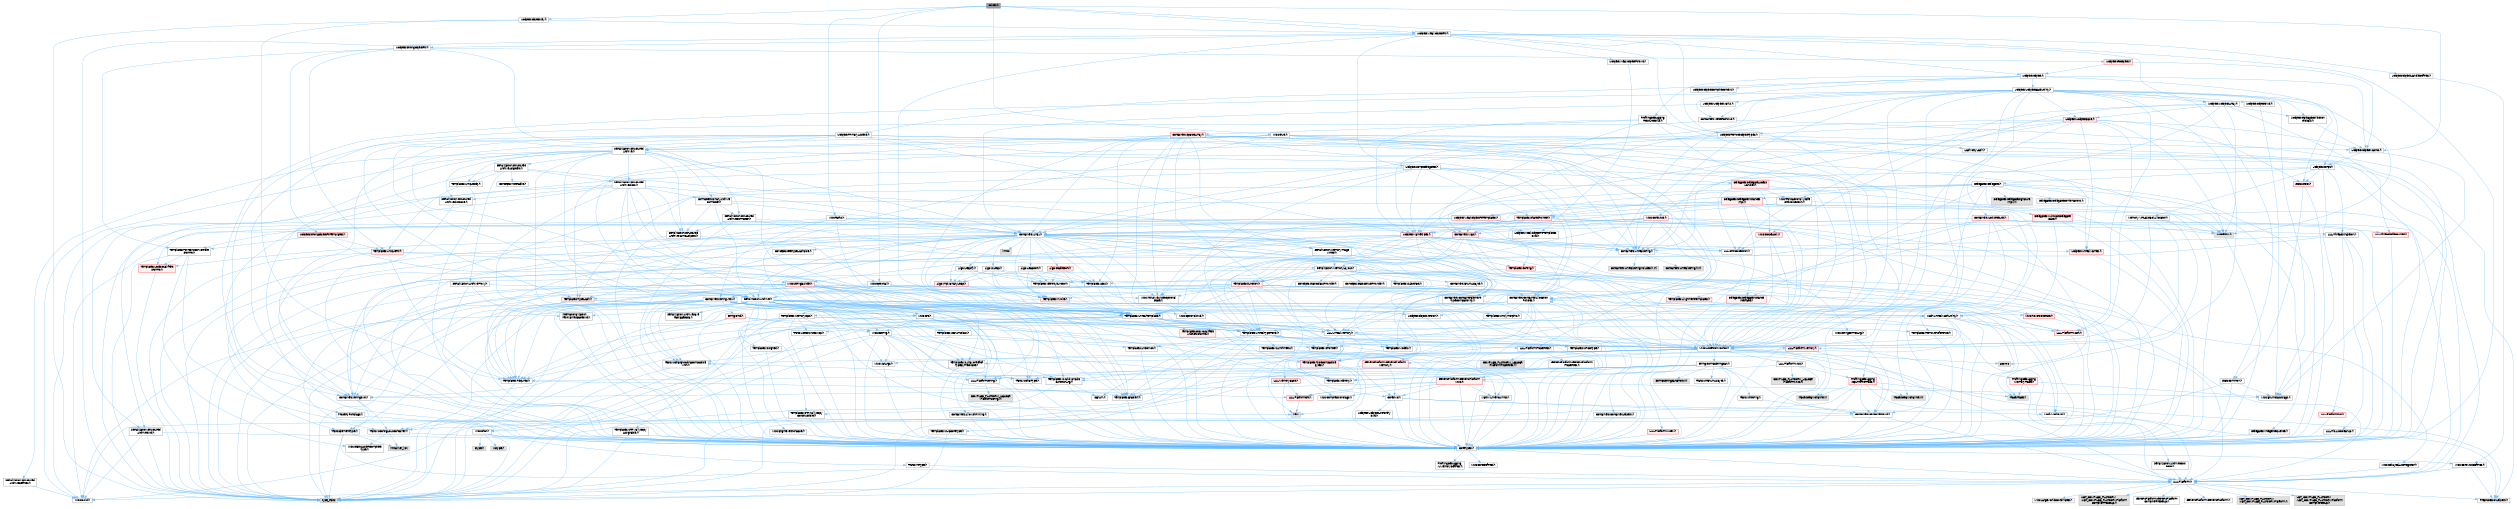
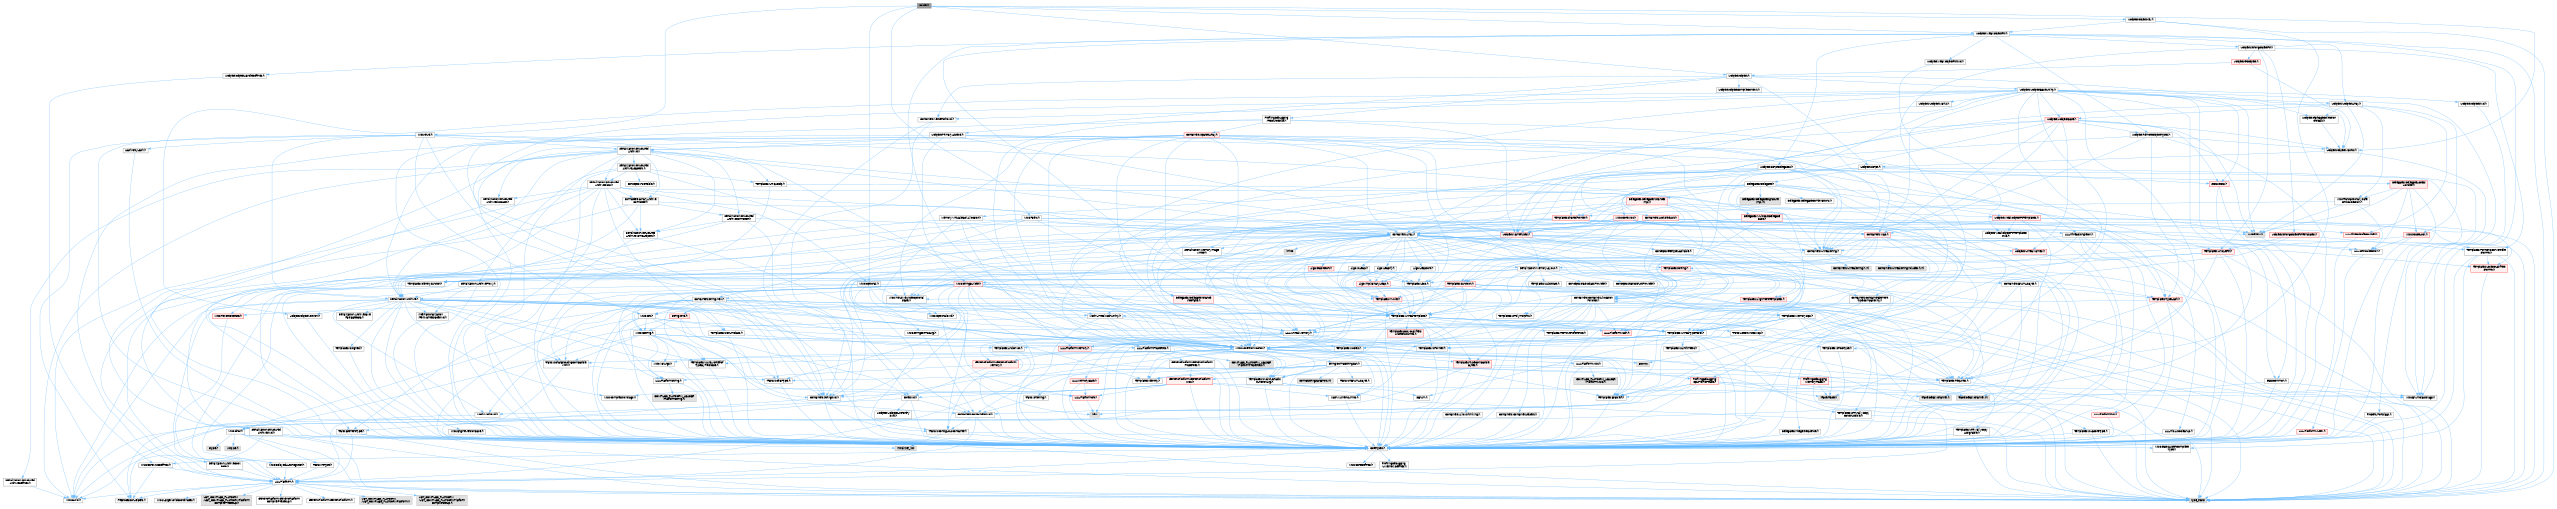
edge "Templates/Function.h" -> "new": now "Misc/OptionalFwd.h" -> "new"
